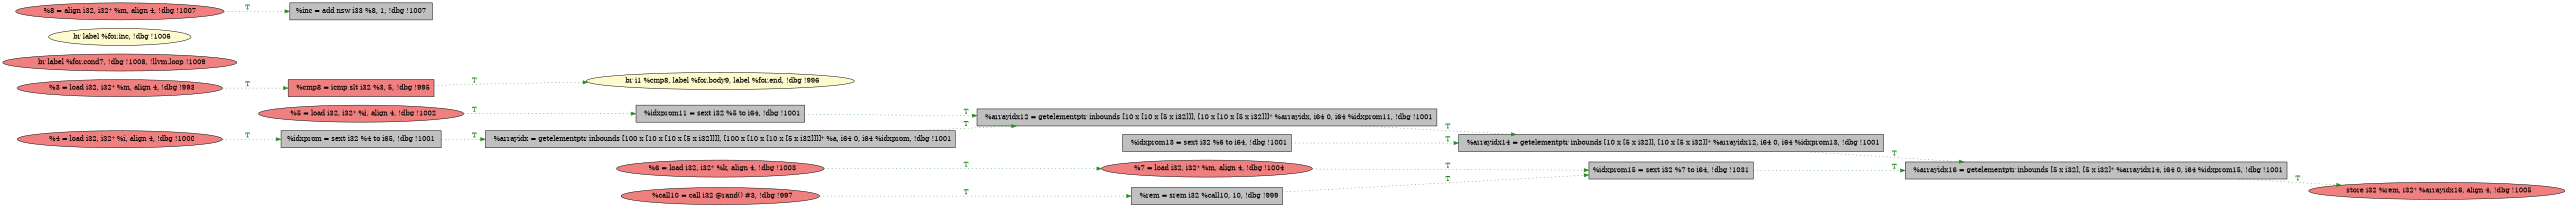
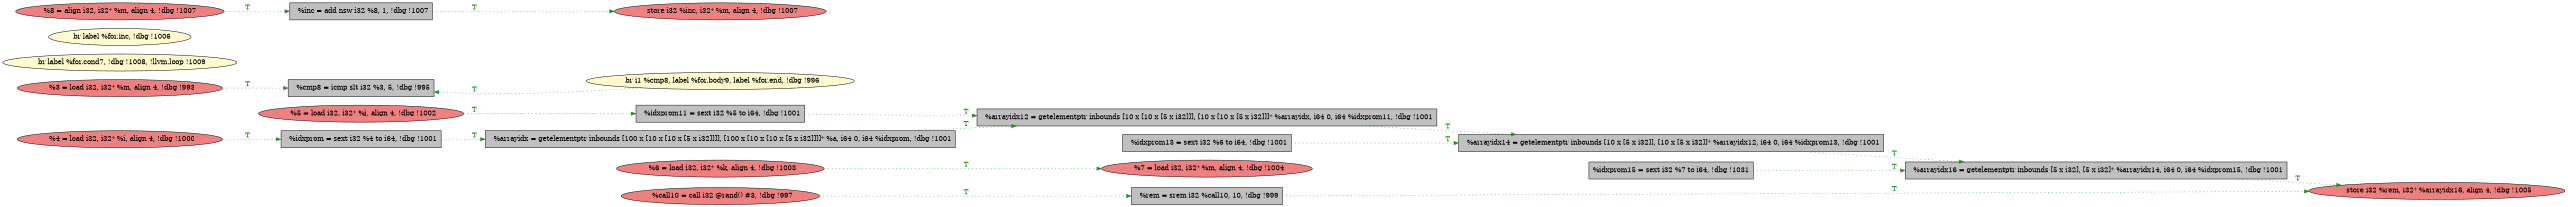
node "%inc = add nsw i33 %8, 1, !dbg !1007": label "%inc = add nsw i33 %8, 1, !dbg !1007" -> "%inc = add nsw i32 %8, 1, !dbg !1007"
node "store i32 %inc, i32* %m, align 4, !dbg !1007": added
node "br label %for.cond7, !dbg !1008, !llvm.loop !1009": fillcolor lightcoral -> lemonchiffon
edge "%cmp8 = icmp slt i32 %3, 5, !dbg !995" -> "br i1 %cmp8, label %for.body9, label %for.end, !dbg !996": reversed
node "%cmp8 = icmp slt i32 %3, 5, !dbg !995": fillcolor lightcoral -> grey
node "%idxprom = sext i32 %4 to i65, !dbg !1001": label "%idxprom = sext i32 %4 to i65, !dbg !1001" -> "%idxprom = sext i32 %4 to i64, !dbg !1001"
edge "%7 = load i32, i32* %m, align 4, !dbg !1004" -> "%idxprom15 = sext i32 %7 to i64, !dbg !1031": removed, label "T"
edge "%rem = srem i32 %call10, 10, !dbg !999" -> "%idxprom15 = sext i32 %7 to i64, !dbg !1031": now "%rem = srem i32 %call10, 10, !dbg !999" -> "store i32 %rem, i32* %arrayidx16, align 4, !dbg !1005"
